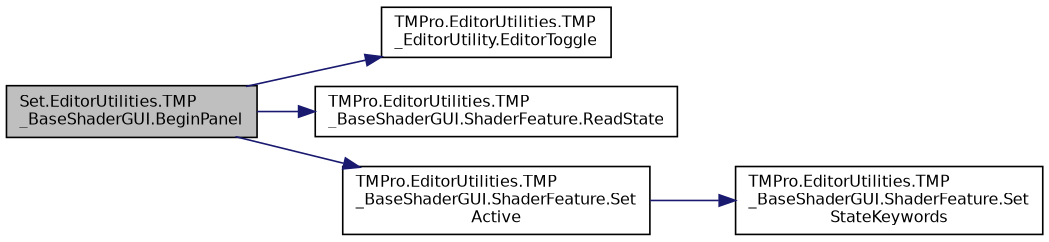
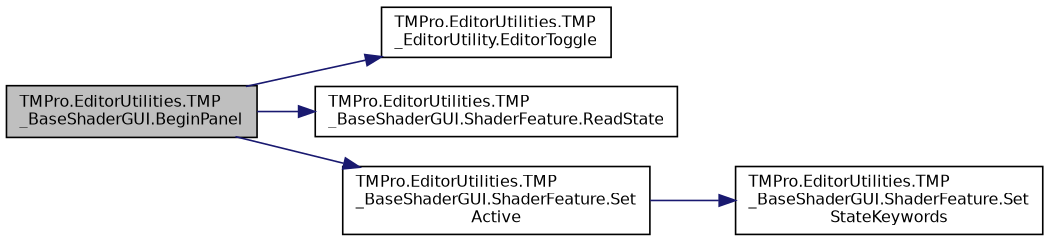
node "Set.EditorUtilities.TMP _BaseShaderGUI.BeginPanel": label "Set.EditorUtilities.TMP _BaseShaderGUI.BeginPanel" -> "TMPro.EditorUtilities.TMP _BaseShaderGUI.BeginPanel"
